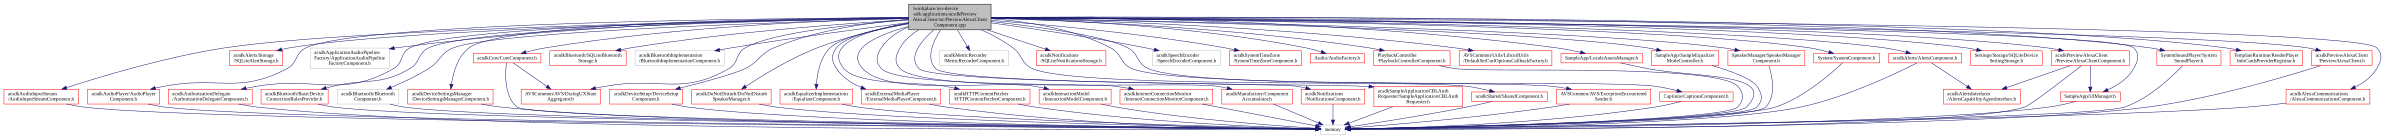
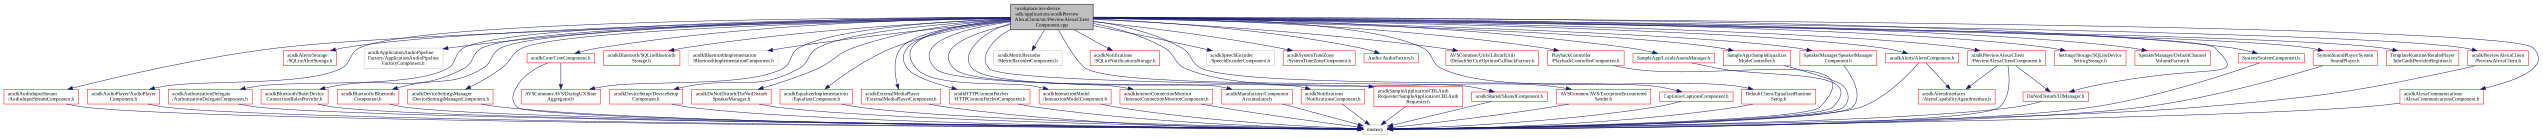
node "SpeakerManager/DefaultChannel VolumeFactory.h": added
node "acsdkBluetooth/Bluetooth Component.h": color grey75 -> red
node "DefaultClient/EqualizerRuntime Setup.h": added
node "SampleApp/UIManager.h": label "SampleApp/UIManager.h" -> "DoNotDisturb/UIManager.h"
